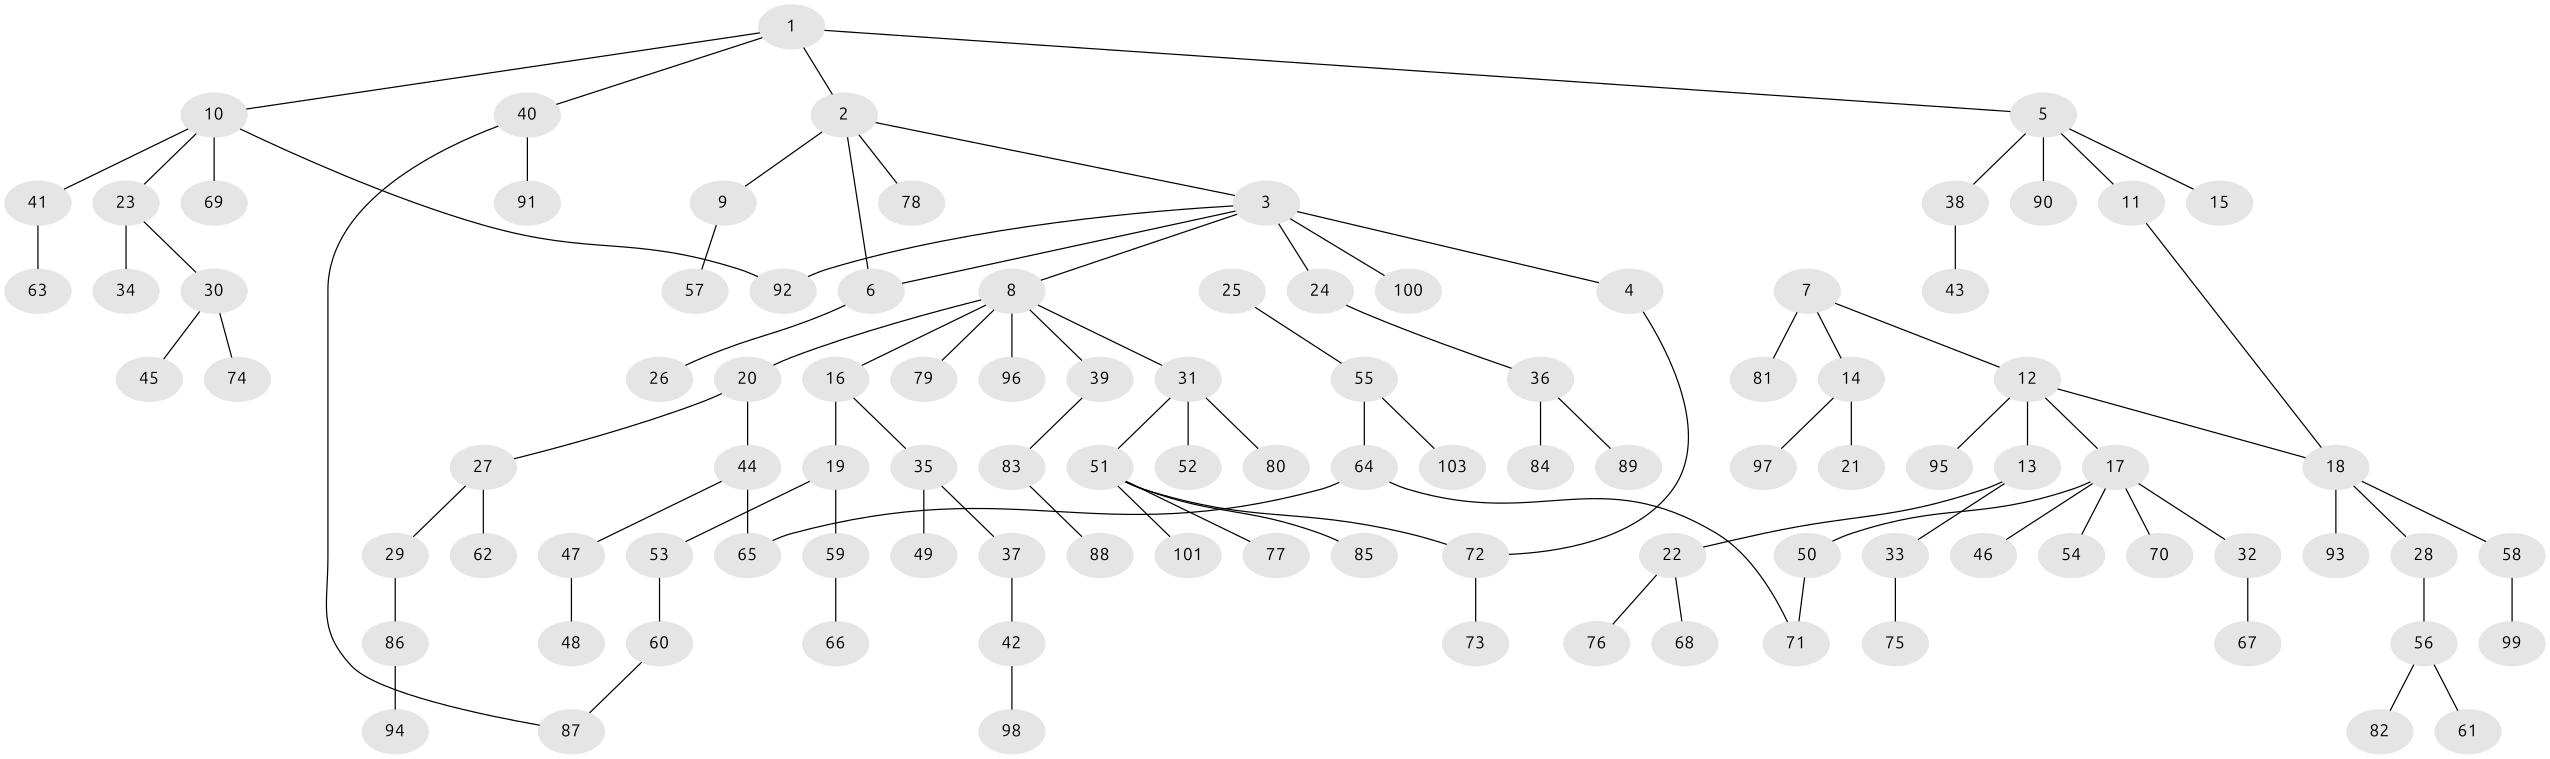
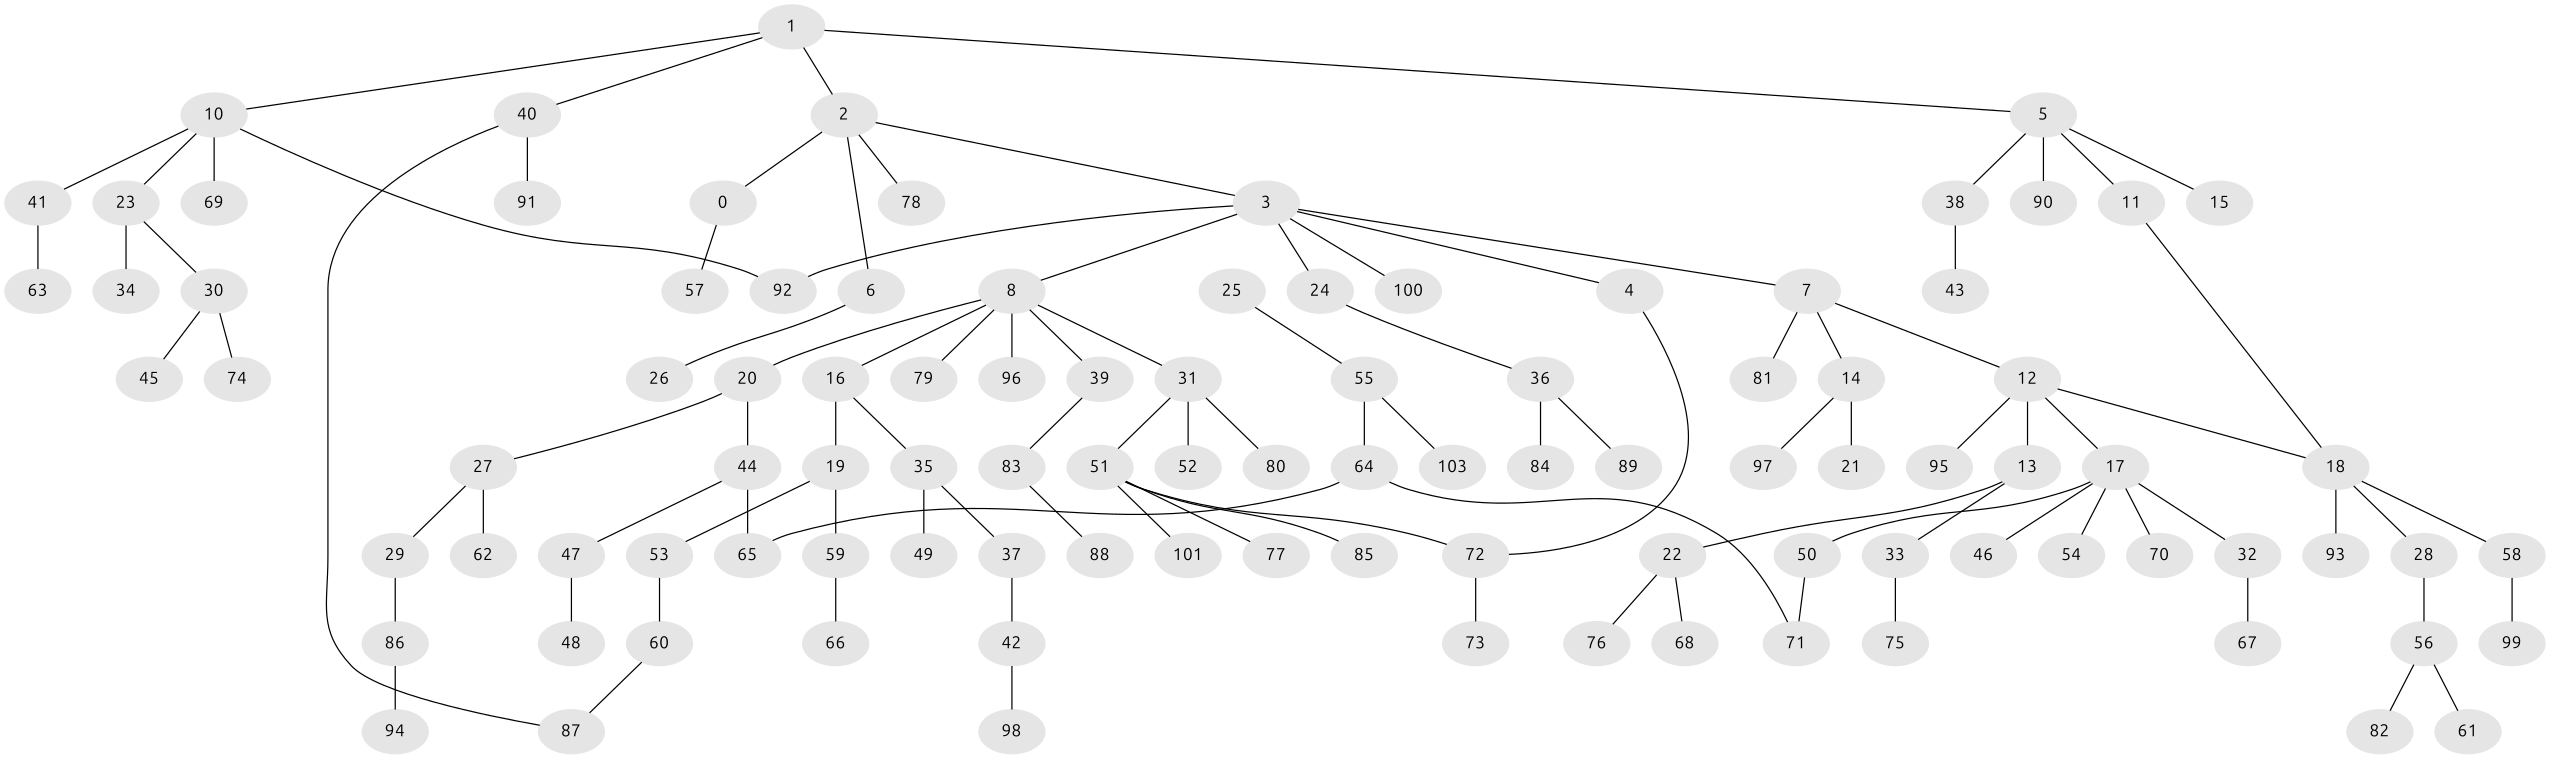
node "9": label "9" -> "0"
edge "3" -- "6": now "3" -- "7"
